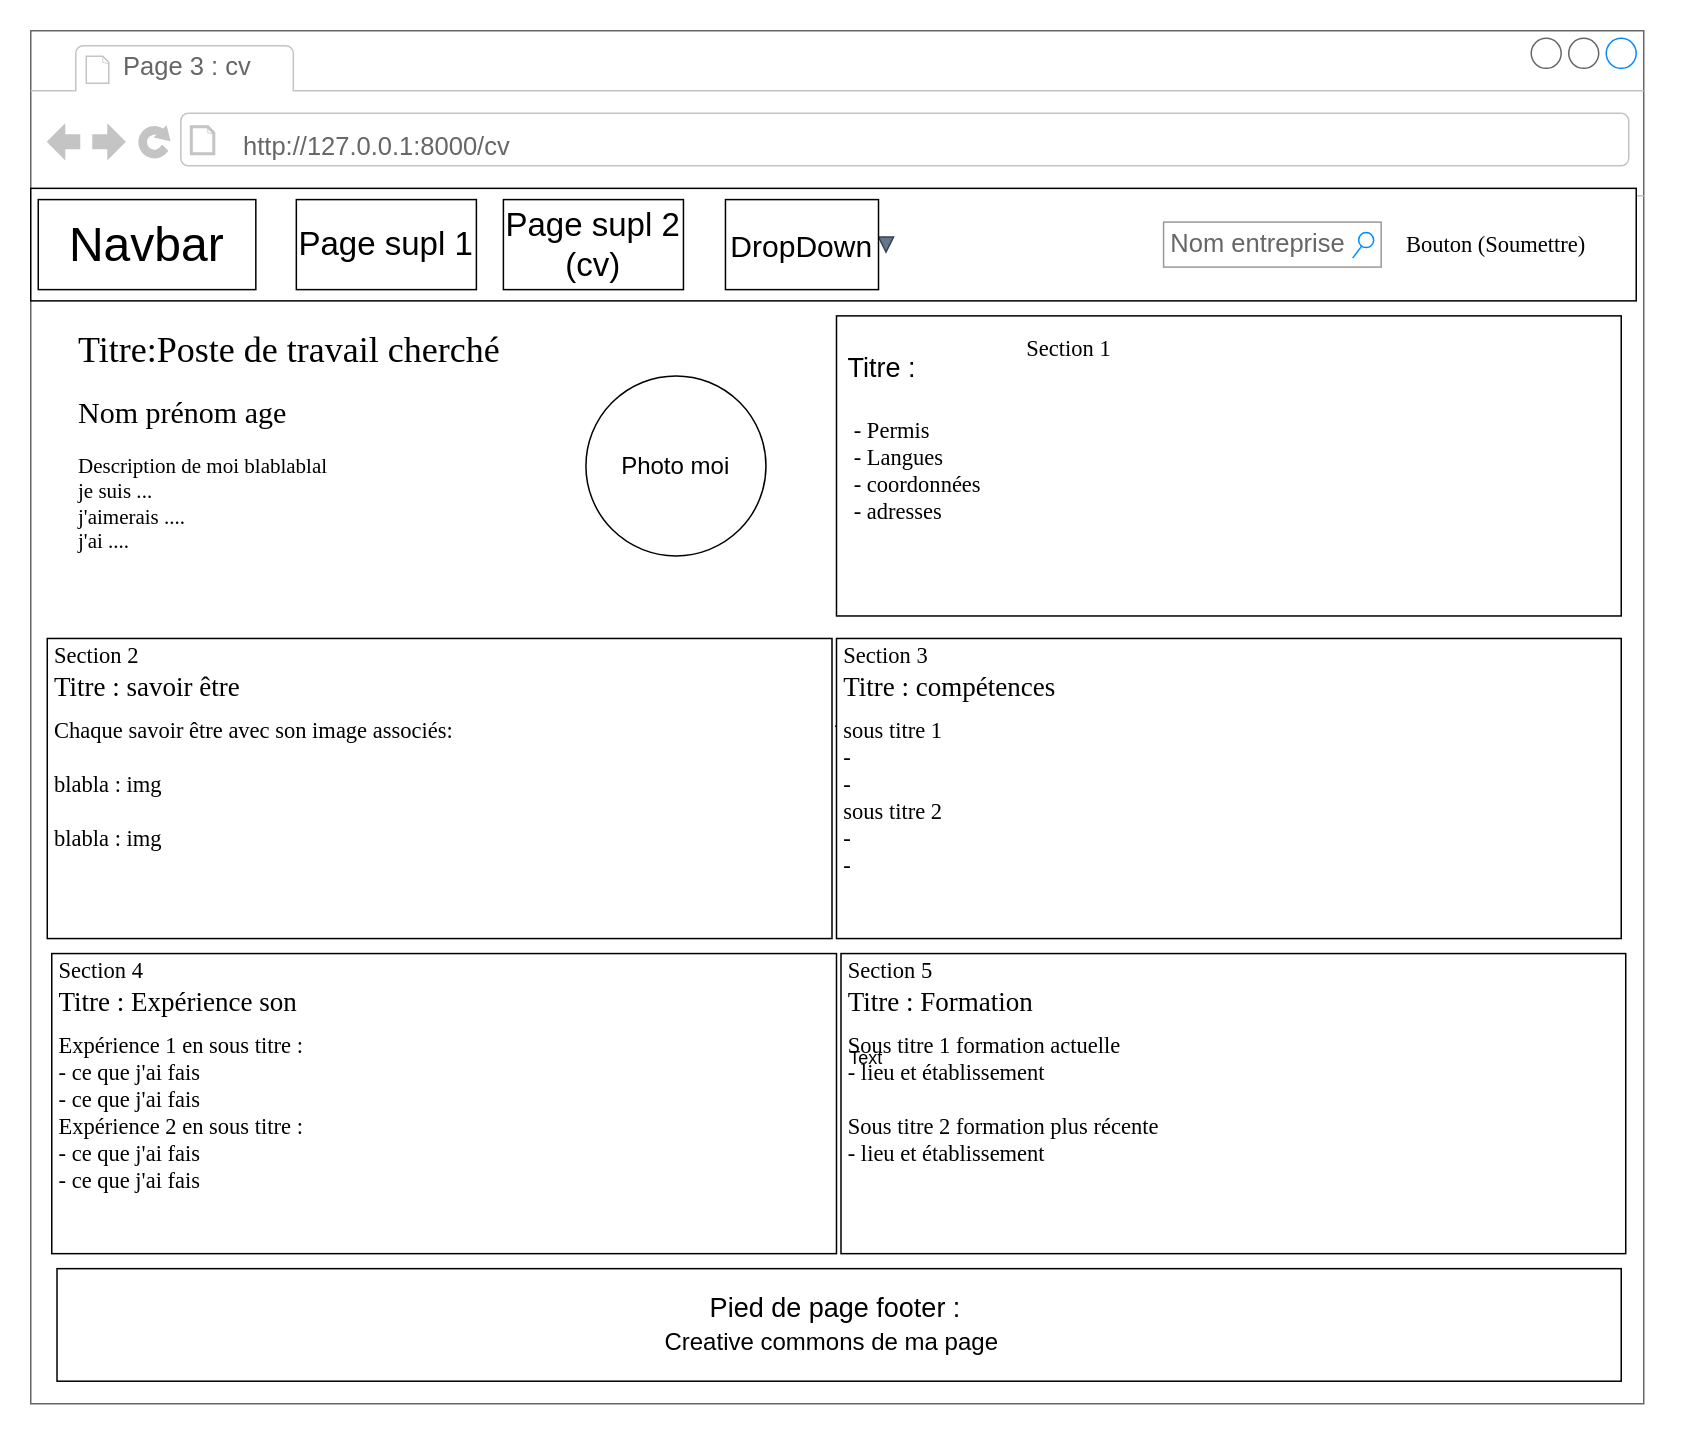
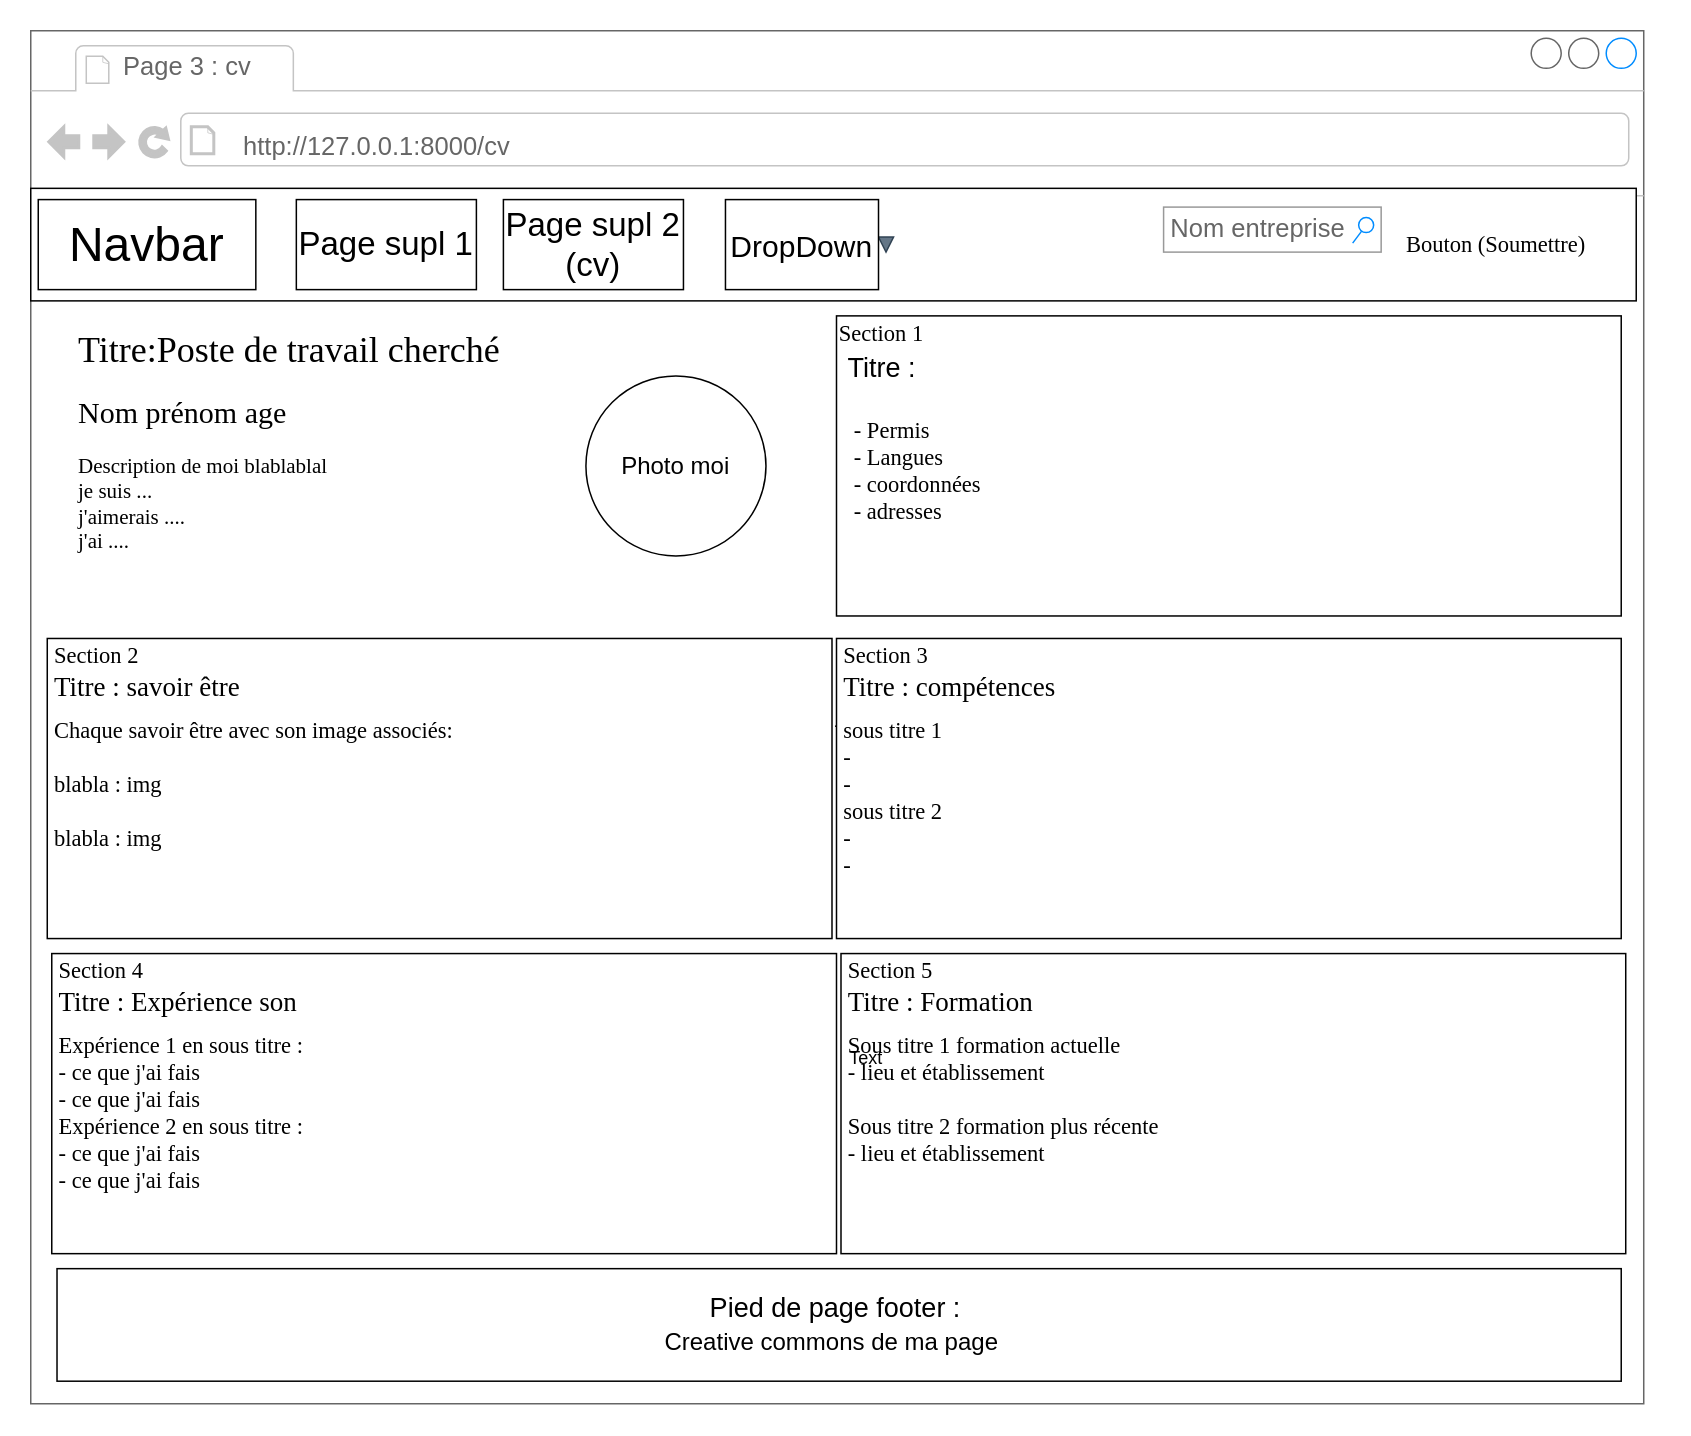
node "Nom entreprise": moved (1272, 245) -> (1272, 230)
node "Section 1": moved (1094, 346) -> (906, 331)
